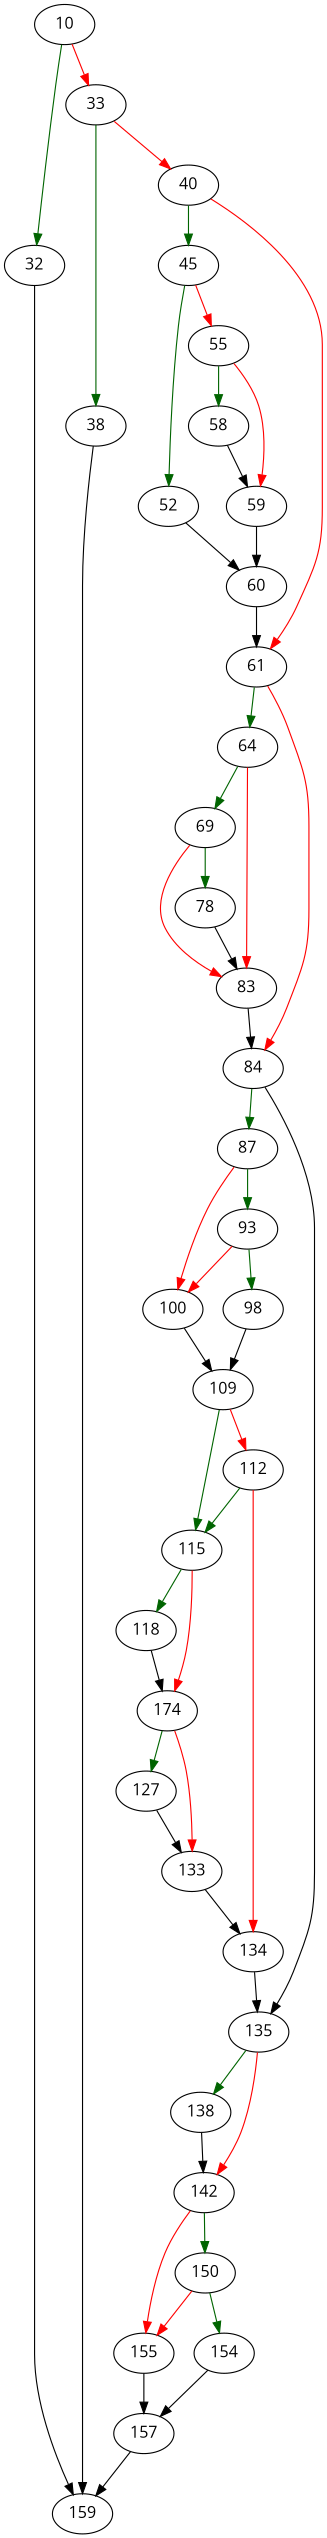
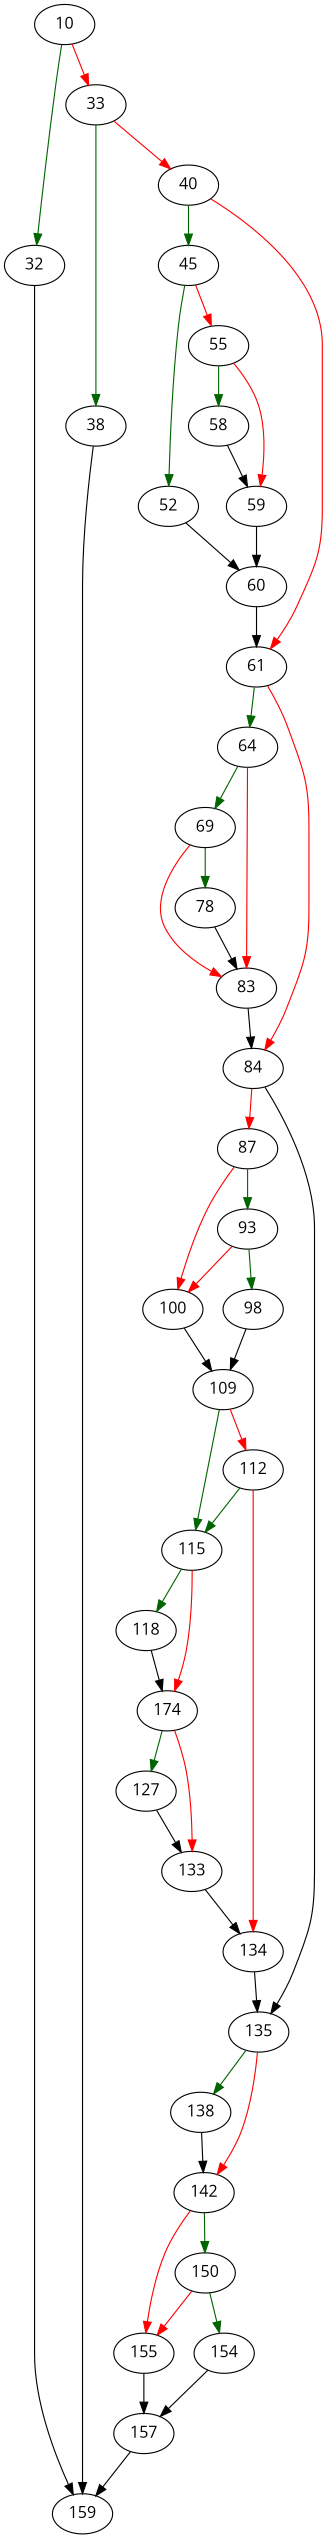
edge "84" -> "87": color darkgreen -> red
